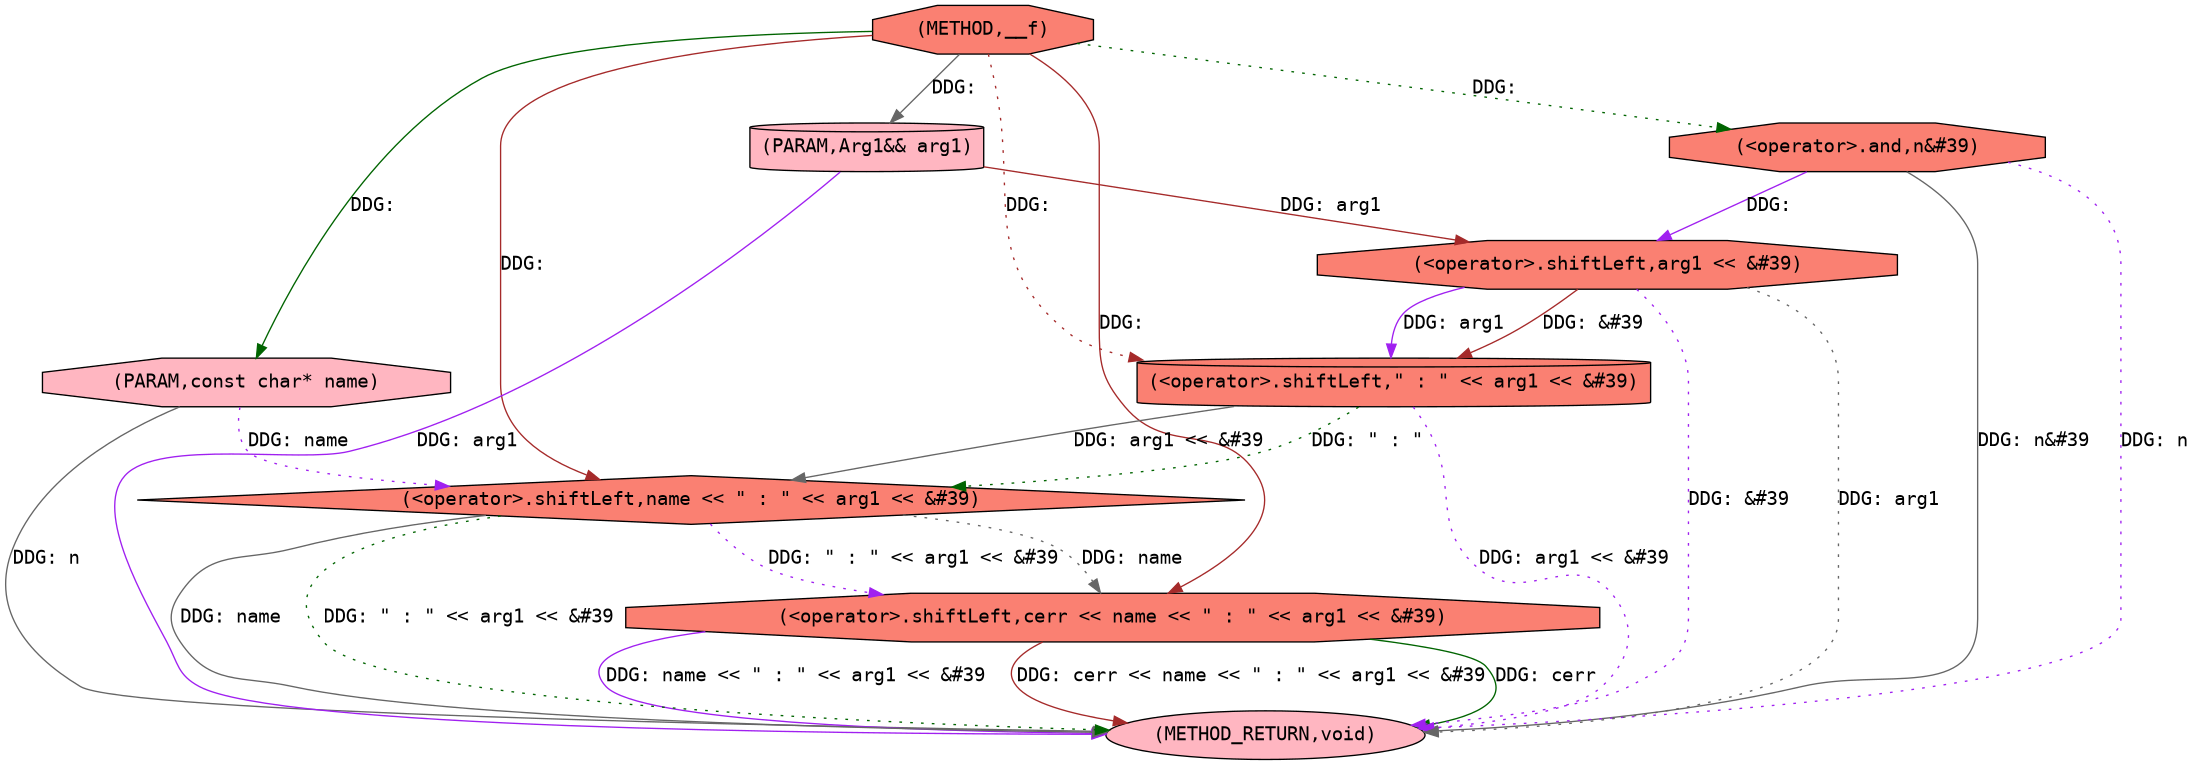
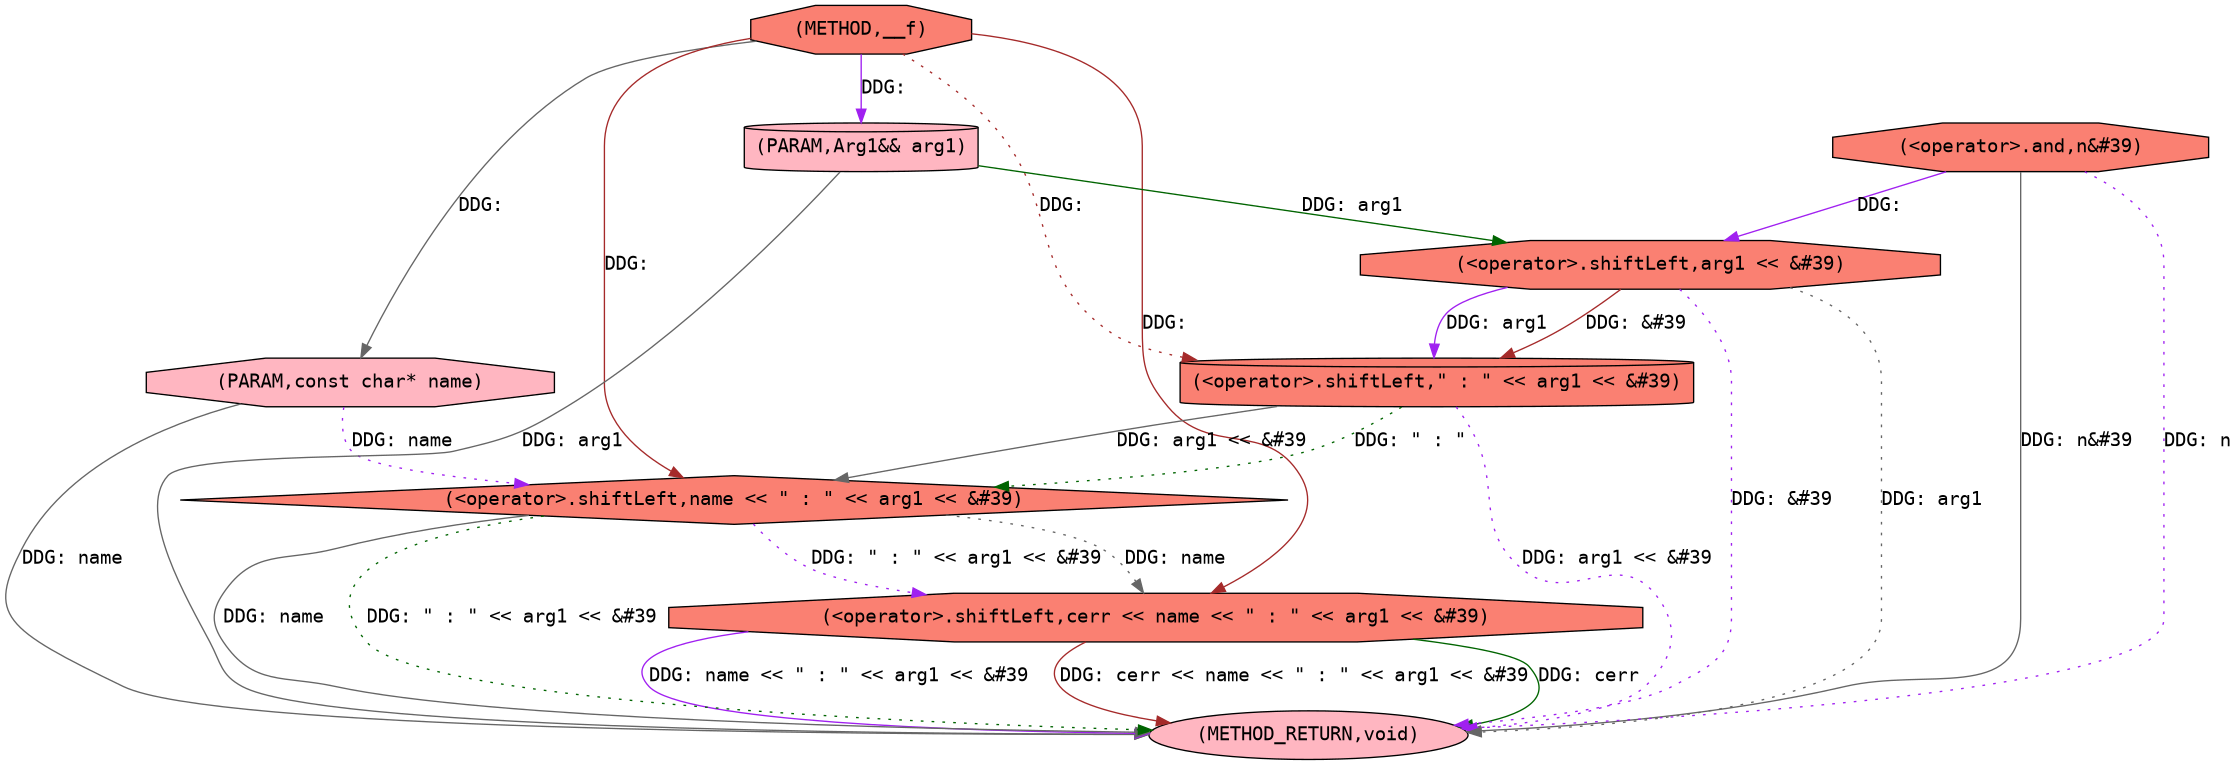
edge "(METHOD,__f)" -> "(PARAM,const char* name)": color darkgreen -> gray40
edge "(METHOD,__f)" -> "(PARAM,Arg1&& arg1)": color gray40 -> purple
edge "(METHOD,__f)" -> "(<operator>.and,n&#39)": removed, label "DDG:"
edge "(PARAM,Arg1&& arg1)" -> "(<operator>.shiftLeft,arg1 << &#39)": color brown -> darkgreen
edge "(PARAM,const char* name)" -> "(METHOD_RETURN,void)": label "DDG: n" -> "DDG: name"
edge "(PARAM,Arg1&& arg1)" -> "(METHOD_RETURN,void)": color purple -> gray40
